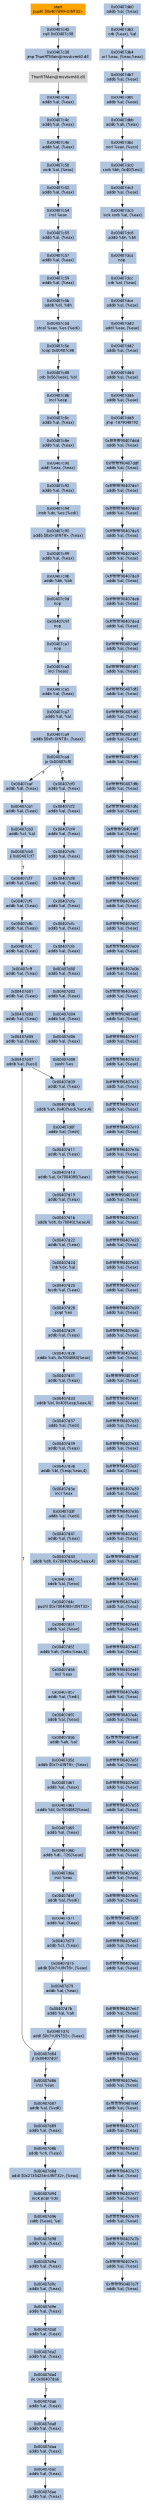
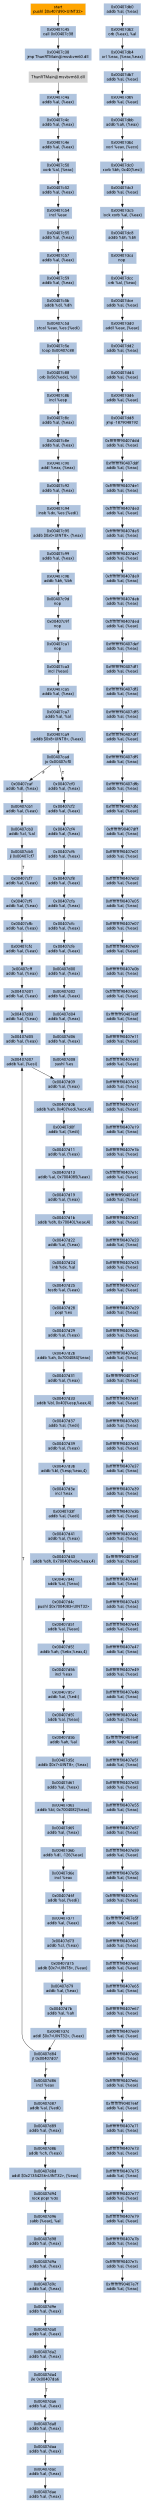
edge "0x00407d56 incl %eax" -> "0x00407d57 addb %al, (%edi)": added
node "0xffffffff90407e65 addb %al, (%eax)": added
